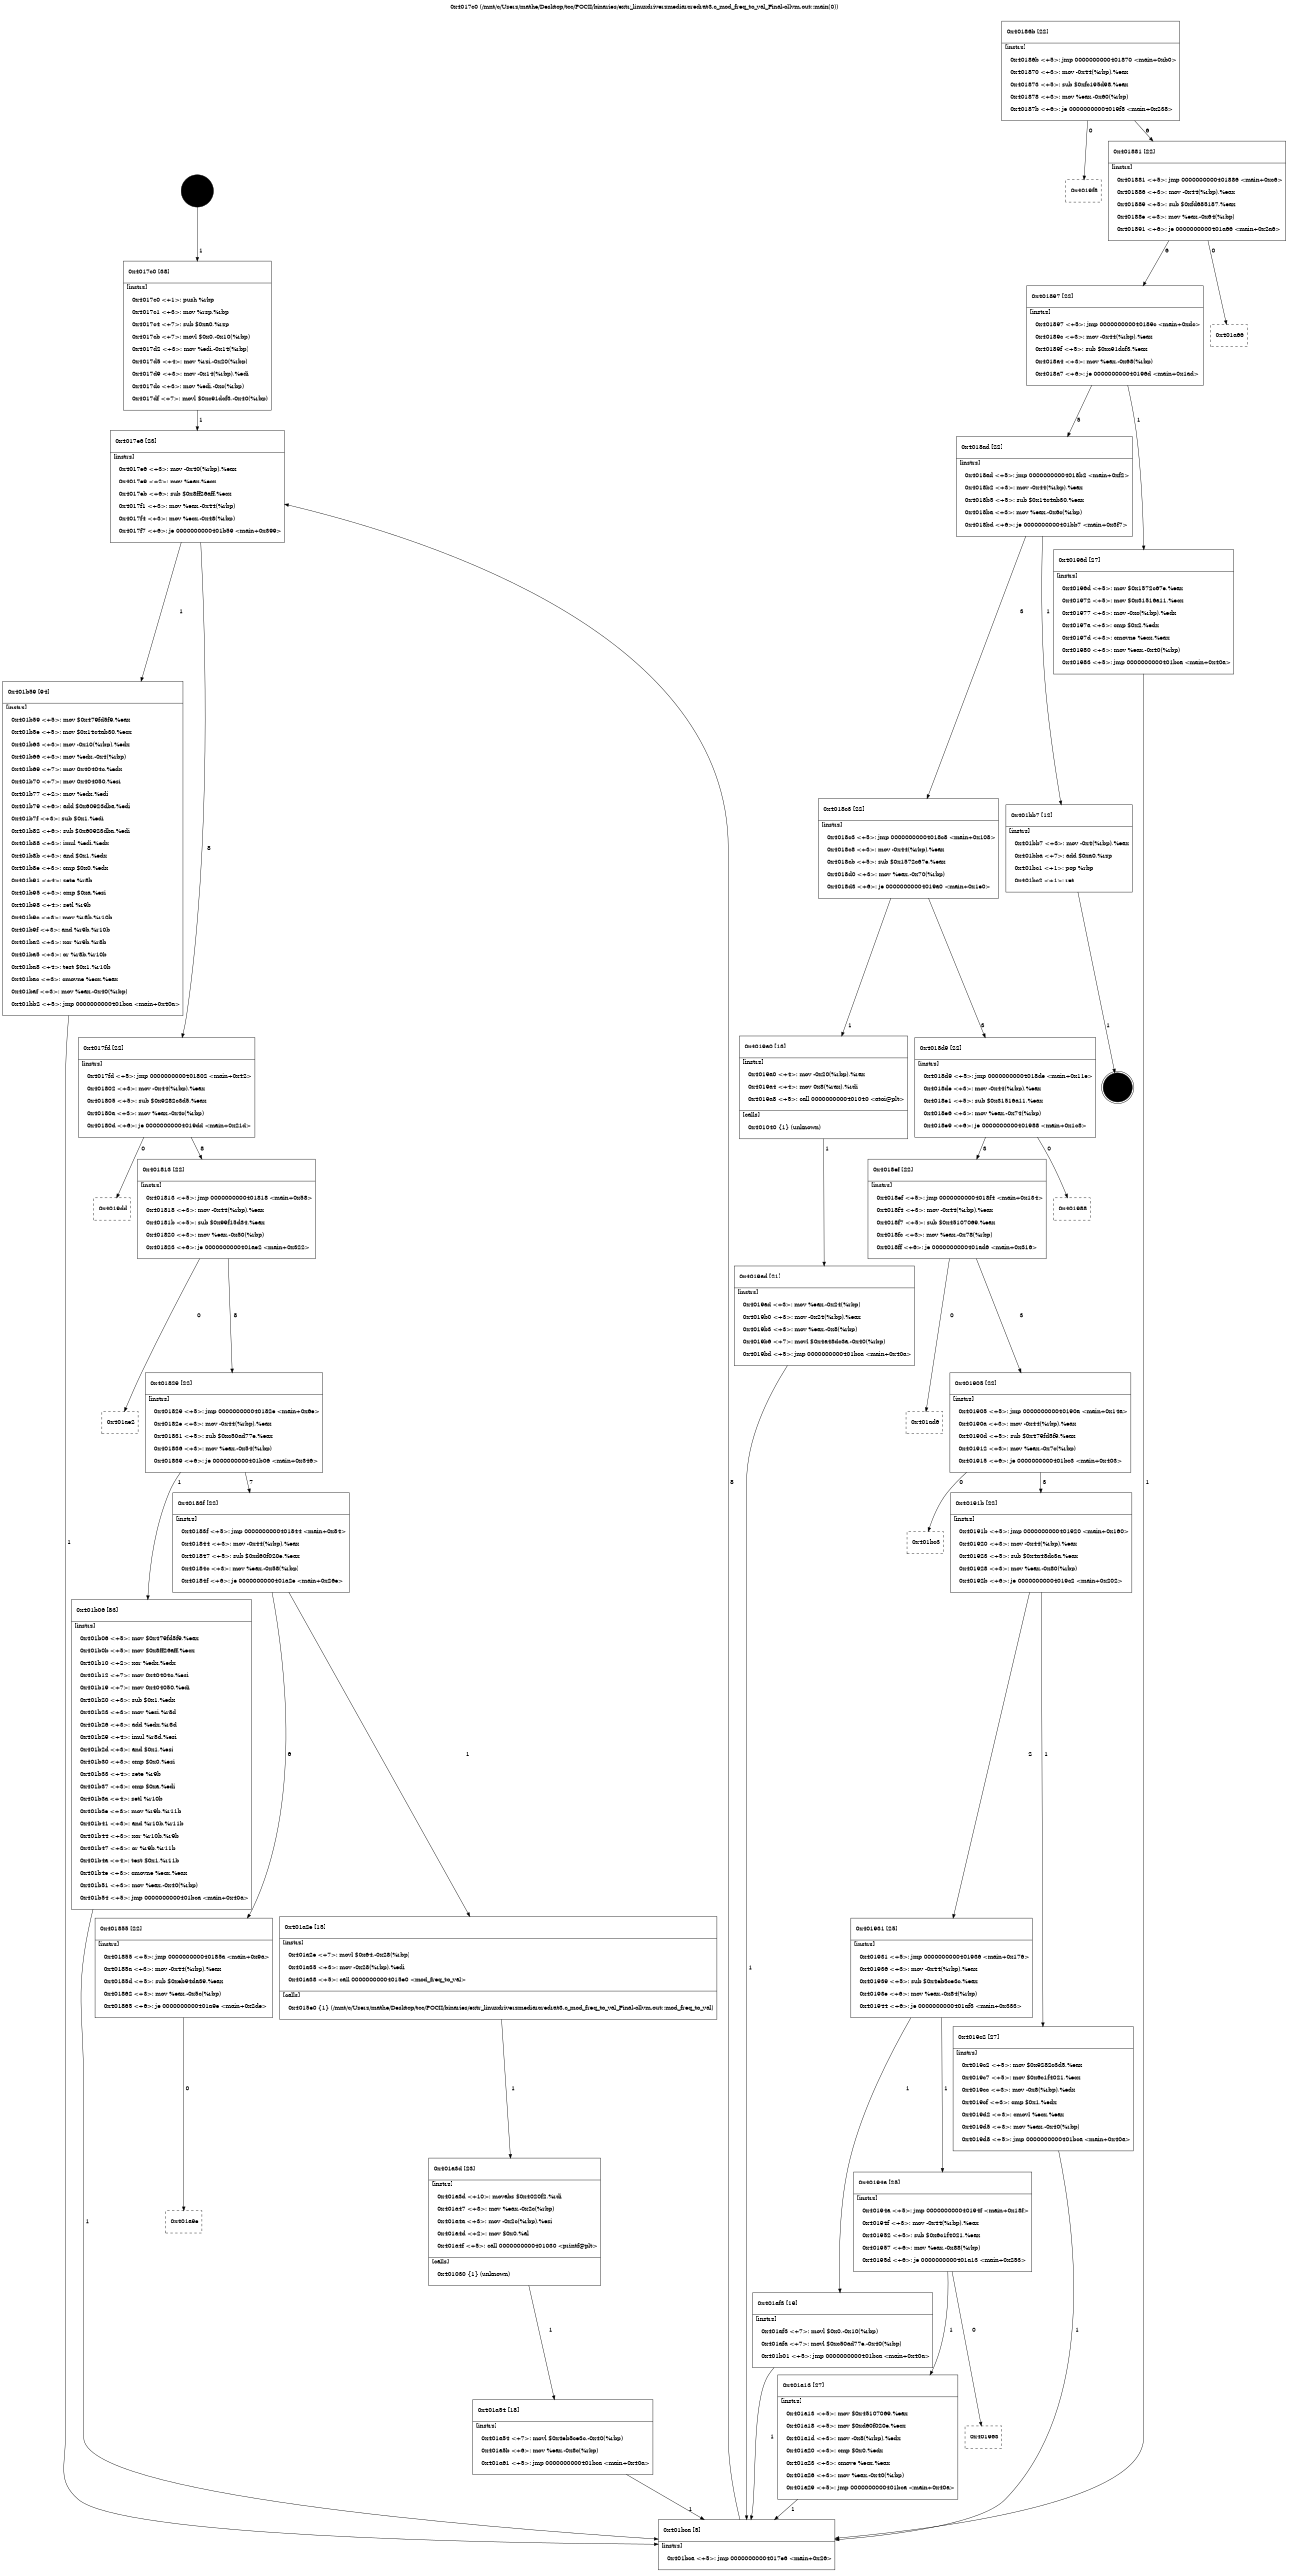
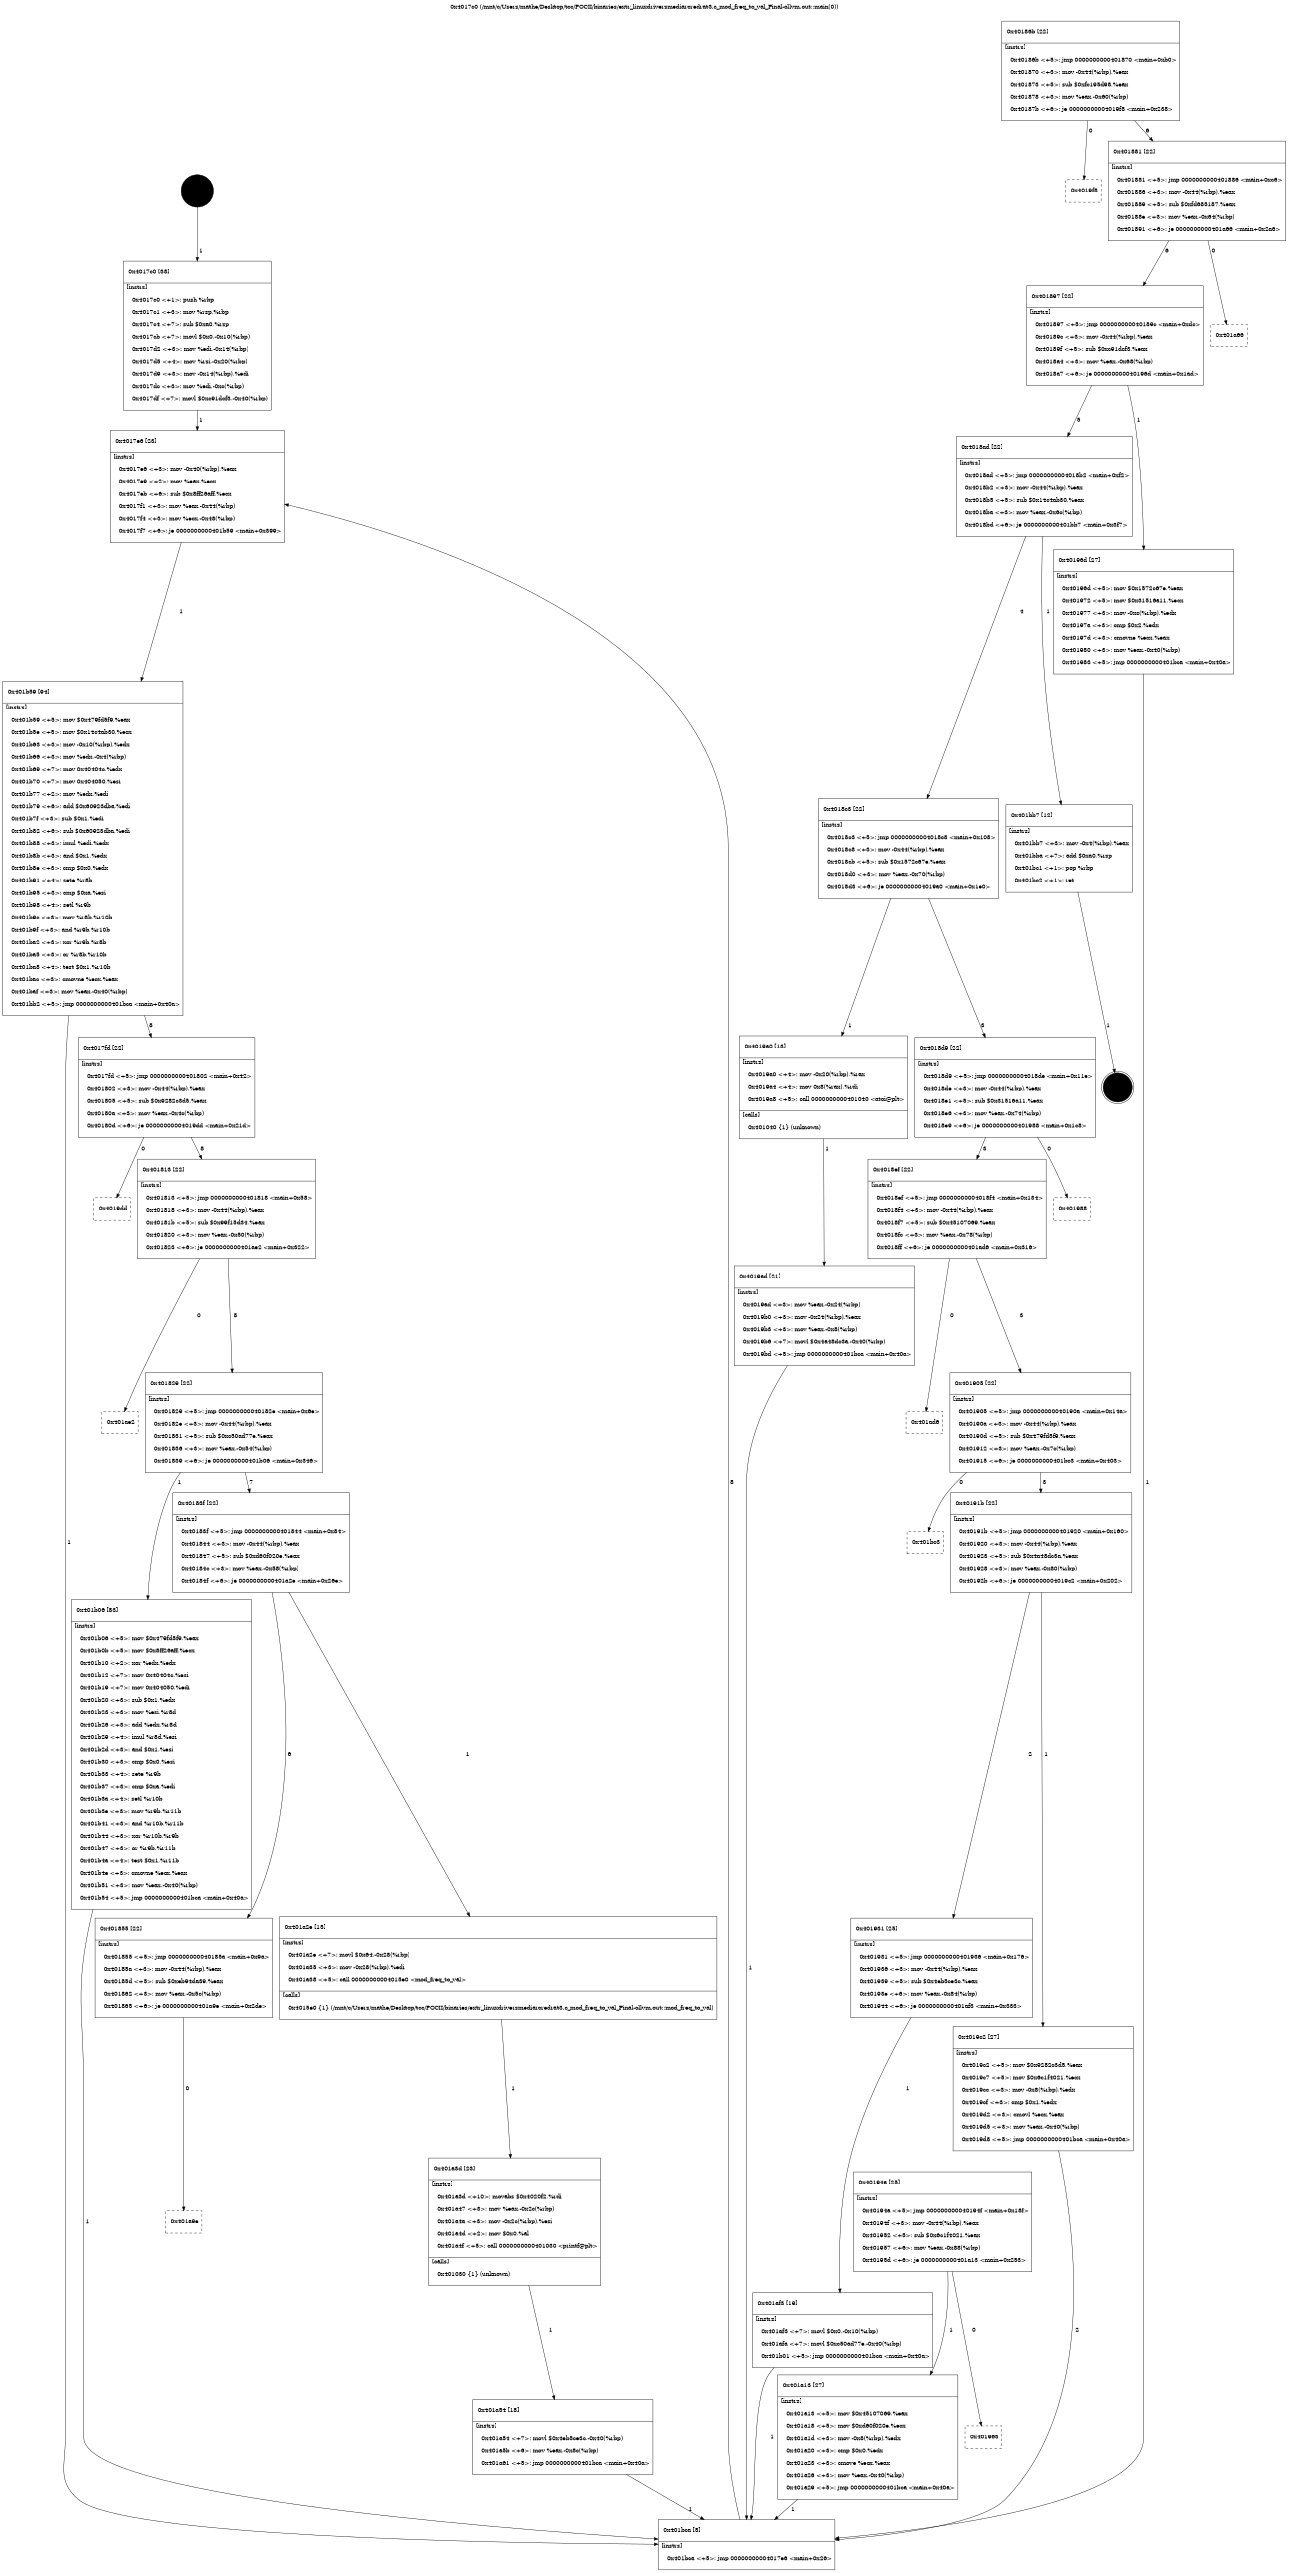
edge "0x4018ad [22]" -> "0x4018c3 [22]": label " 3" -> " 4"
edge "0x4017e6 [23]" -> "0x4017fd [22]": now "0x401b59 [94]" -> "0x4017fd [22]"
edge "0x401931 [25]" -> "0x40194a [25]": removed, label "1"
edge "0x4019c2 [27]" -> "0x401bca [5]": label " 1" -> " 2"
